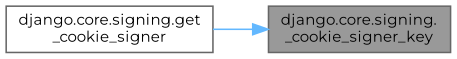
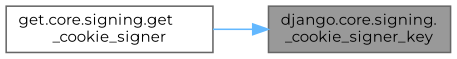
node "django.core.signing.get _cookie_signer": label "django.core.signing.get _cookie_signer" -> "get.core.signing.get _cookie_signer"
